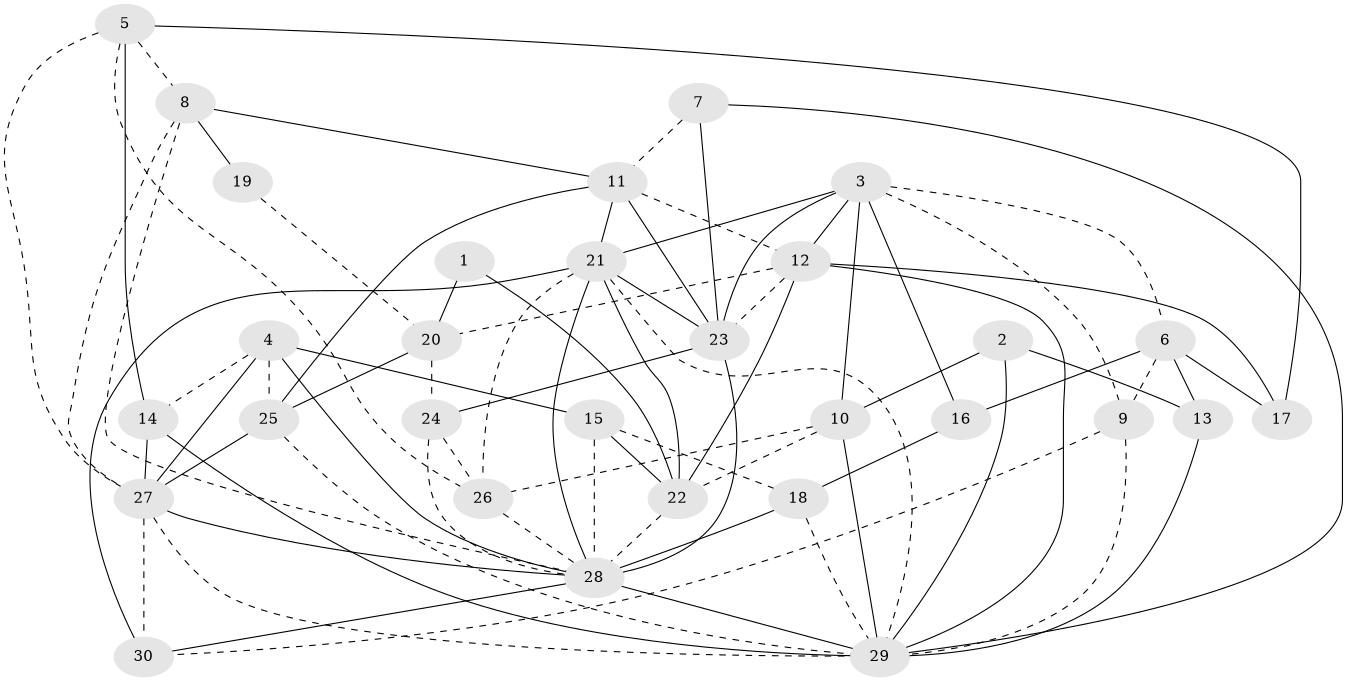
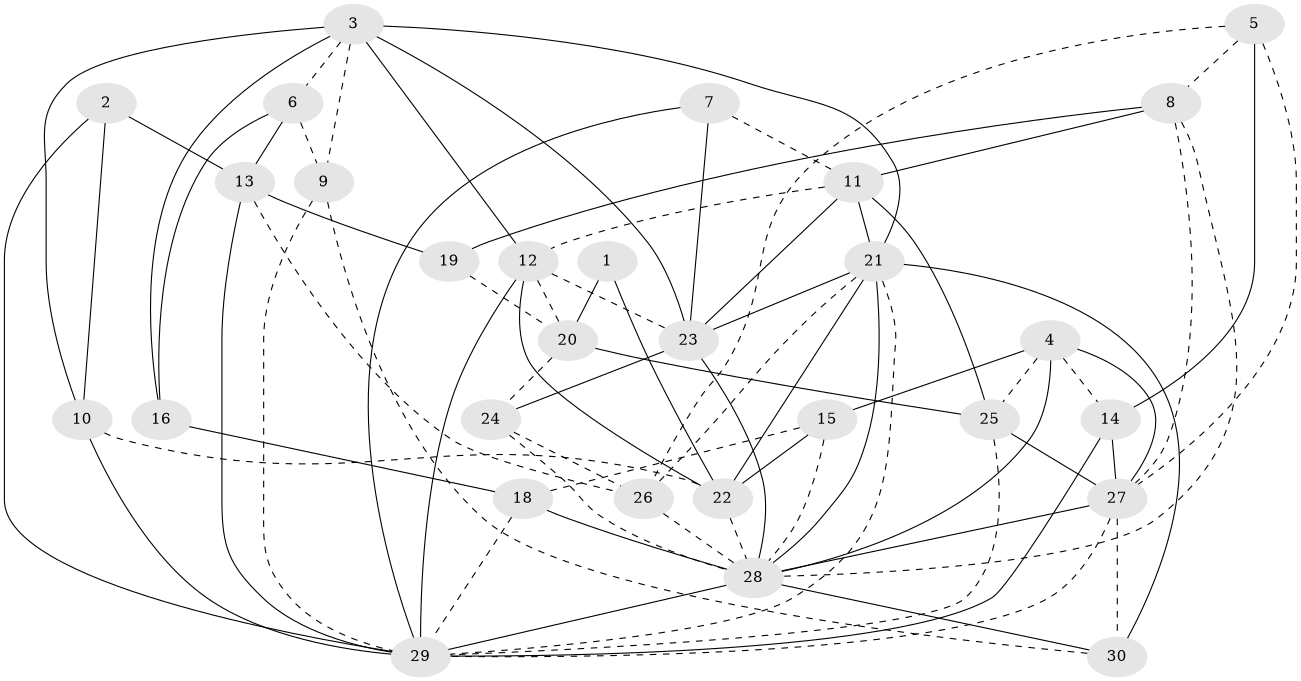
edge "13" -- "19": added
node "17": removed
edge "10" -- "26": now "13" -- "26"
